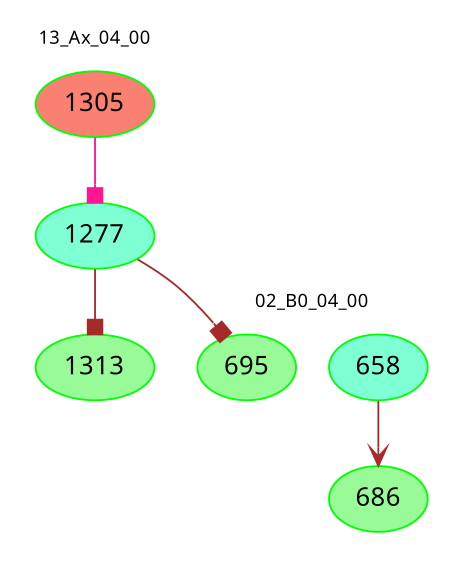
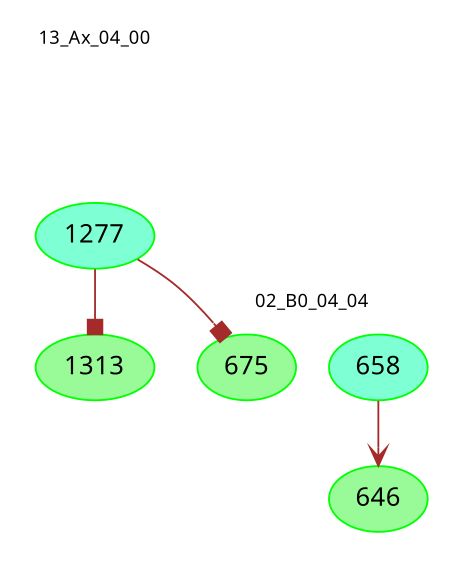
node "1305": removed
cluster "02_B0_04_00": label "02_B0_04_00" -> "02_B0_04_04"
node "695": label "695" -> "675"
node "686": label "686" -> "646"
